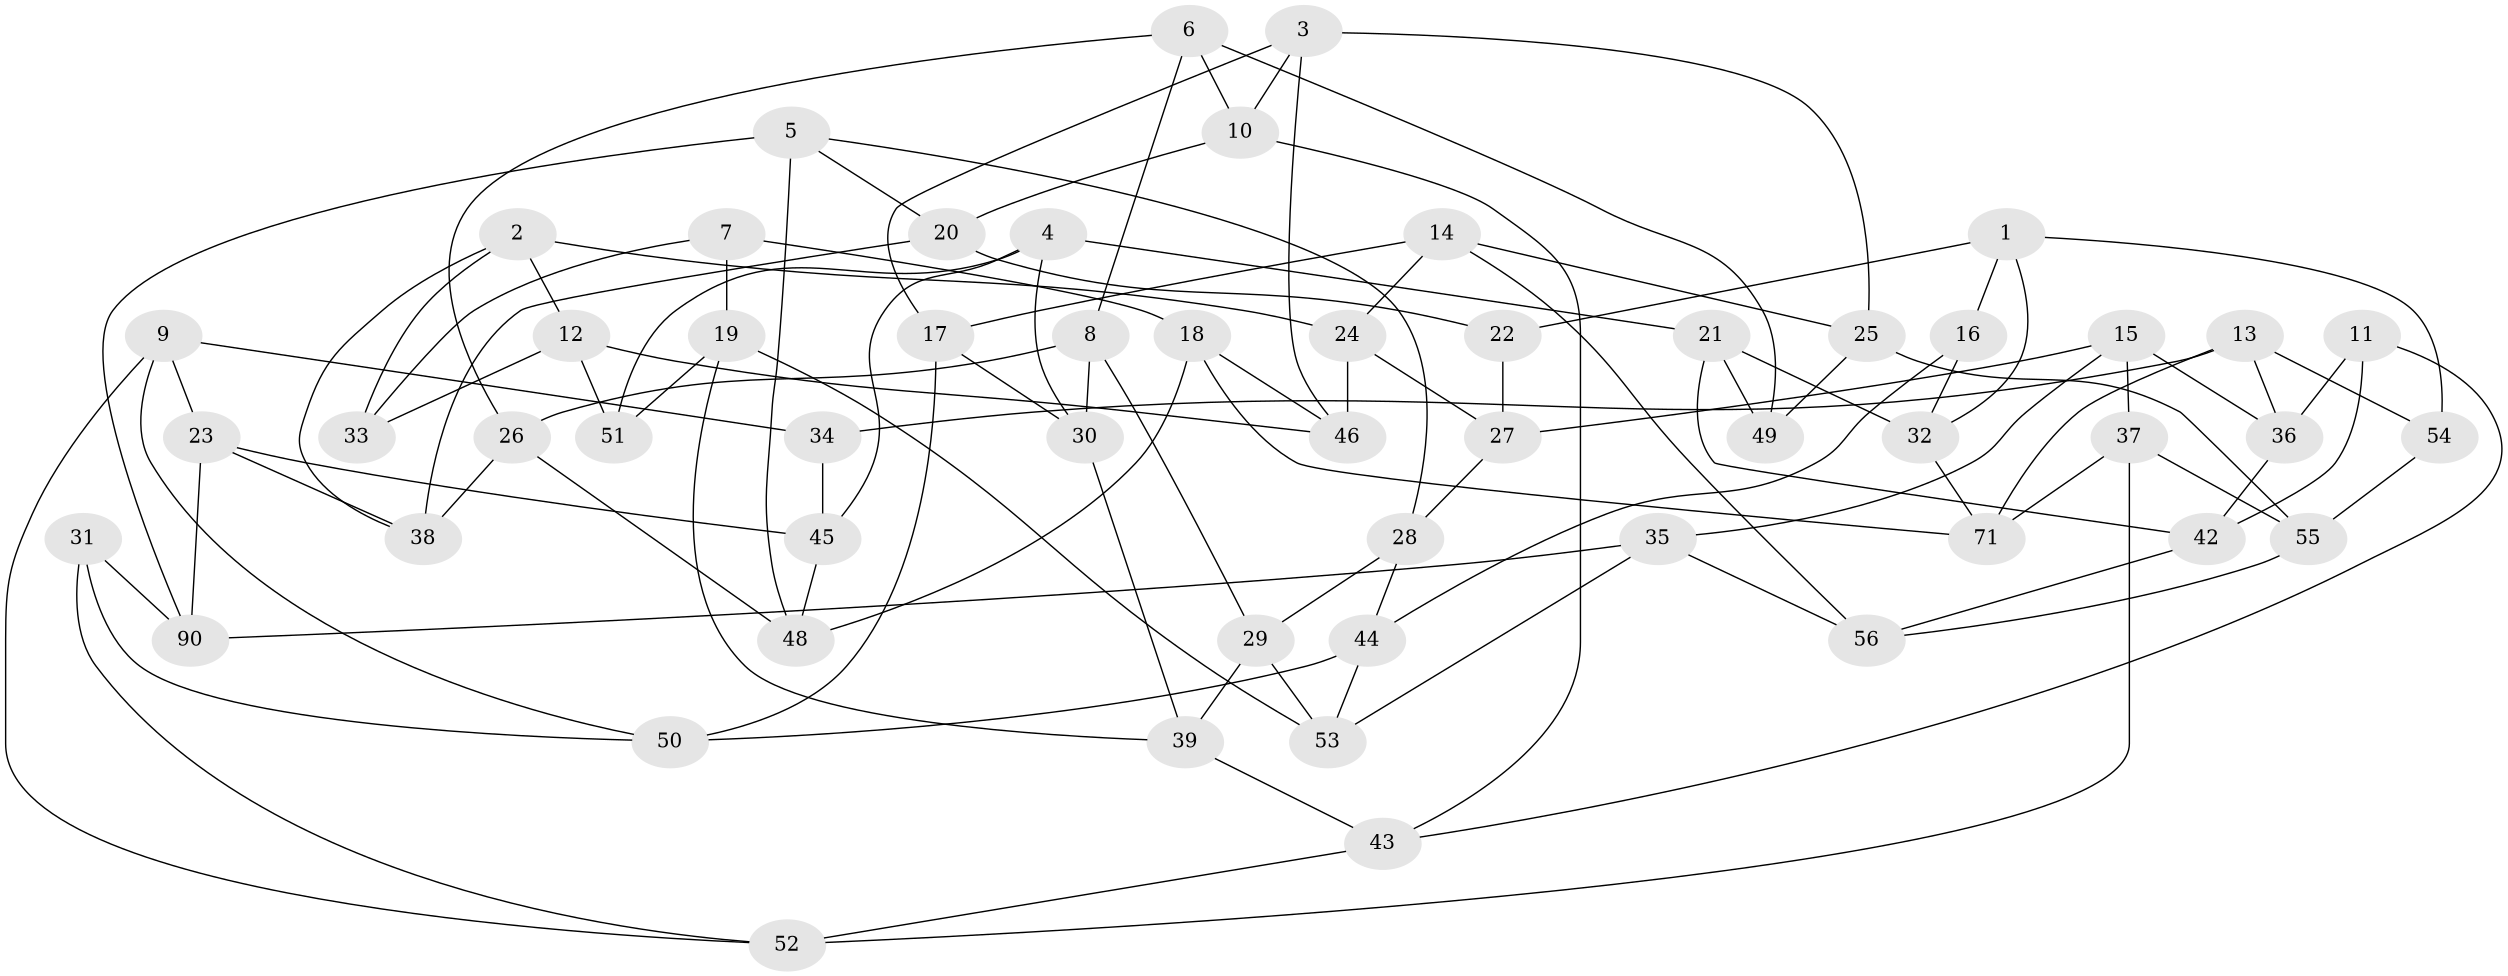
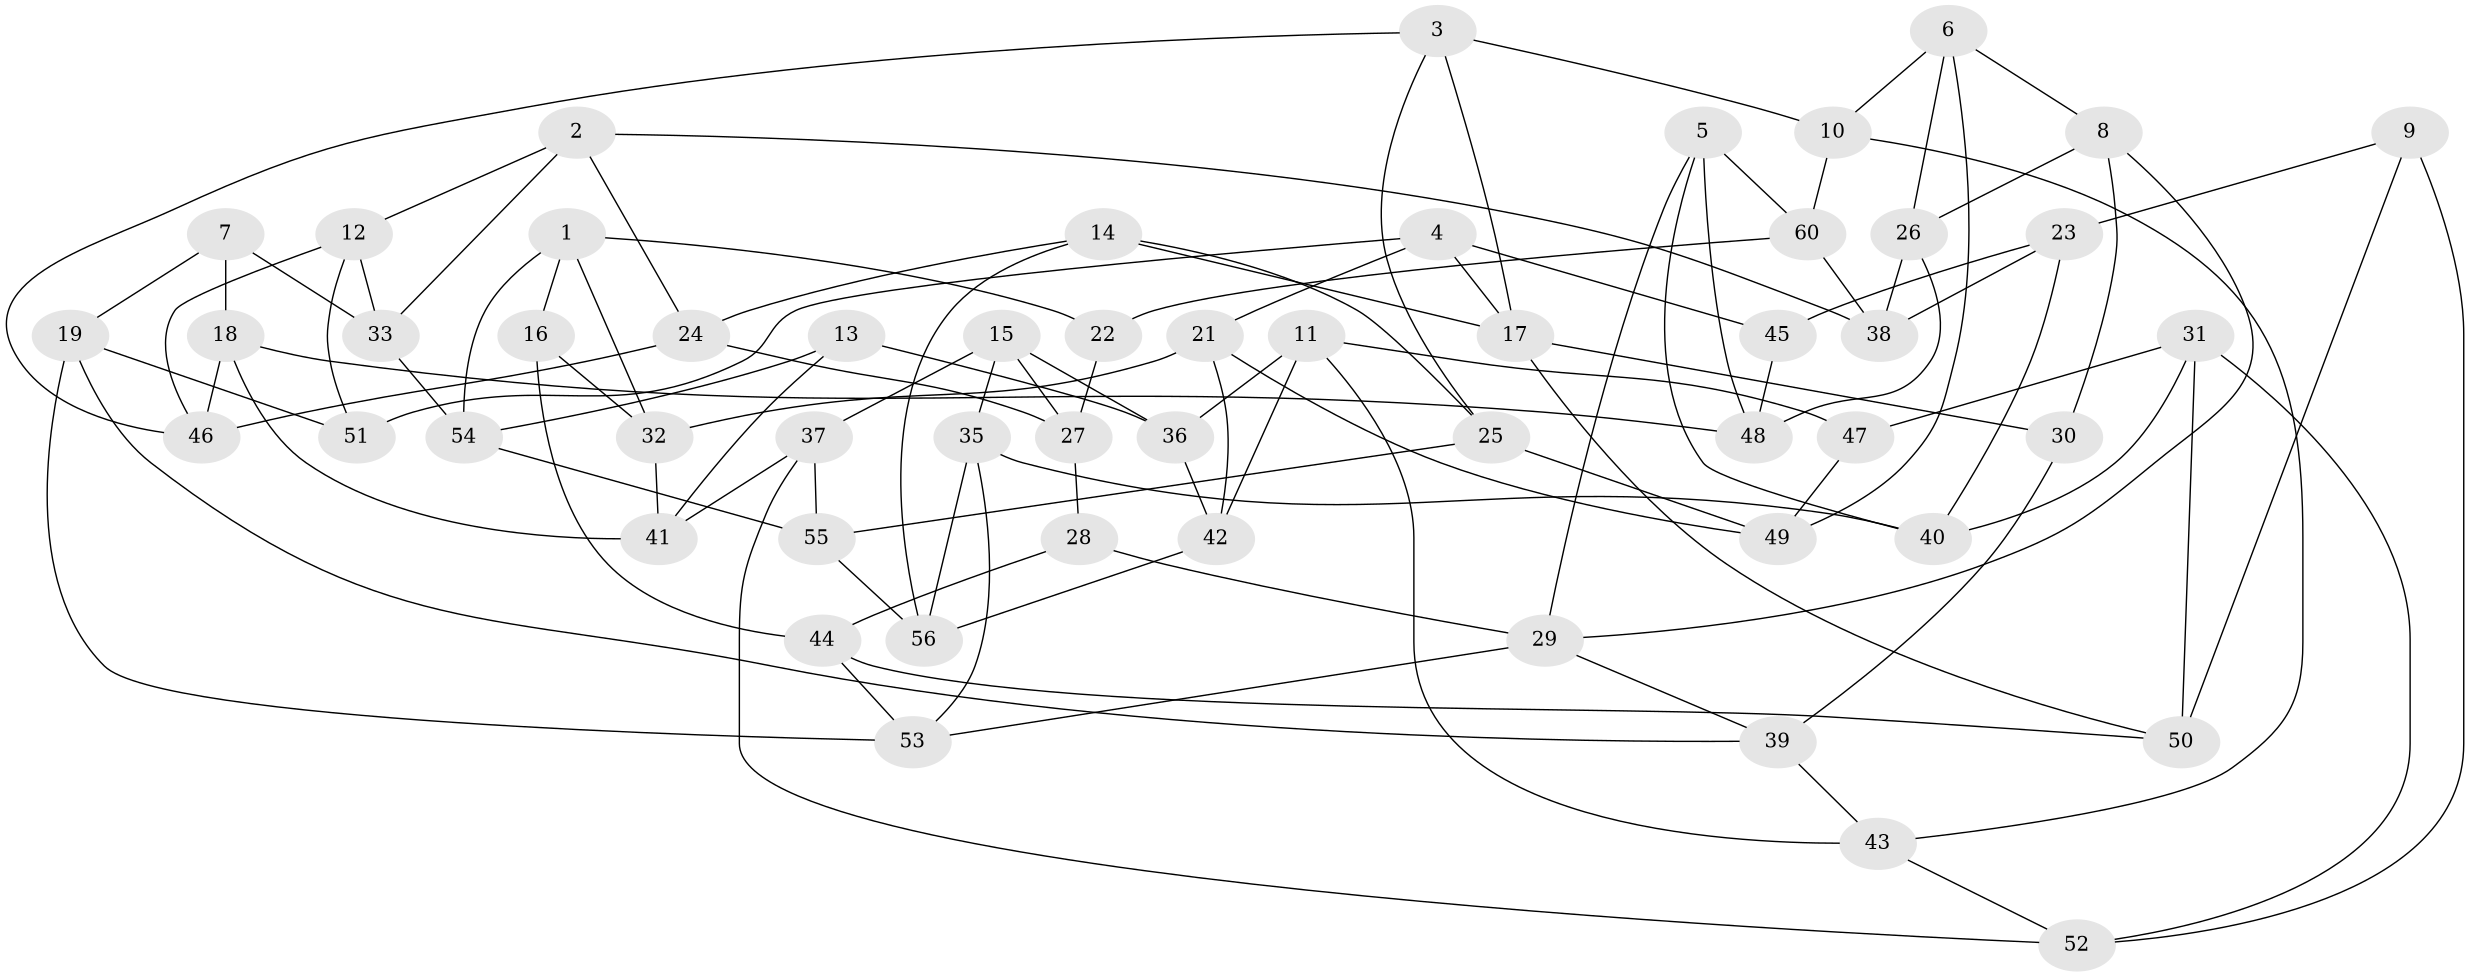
edge "5" -- "28": now "5" -- "29"
node "20": label "20" -> "60"
edge "4" -- "30": now "4" -- "17"
edge "33" -- "54": added
node "34": removed
node "47": added
node "71": label "71" -> "41"
node "90": label "90" -> "40"
